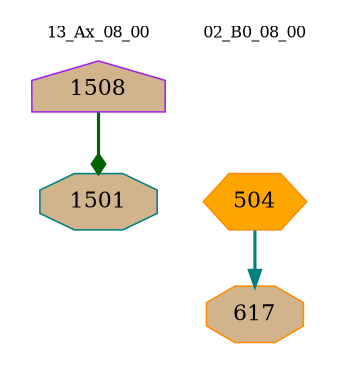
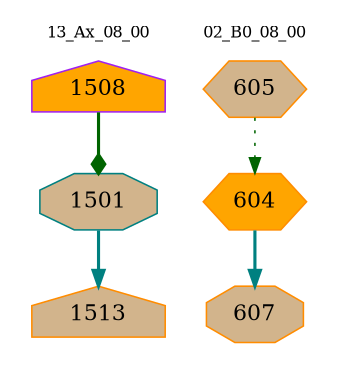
node "1508": fillcolor tan -> orange
node "605": added
node "504": label "504" -> "604"
node "1513": added
node "617": label "617" -> "607"
